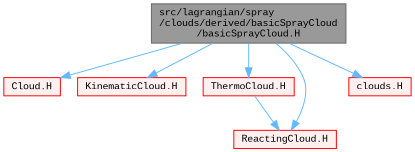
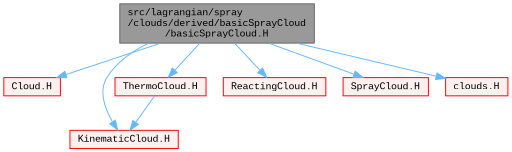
node "SprayCloud.H": added
edge "ThermoCloud.H" -> "ReactingCloud.H": now "ThermoCloud.H" -> "KinematicCloud.H"
